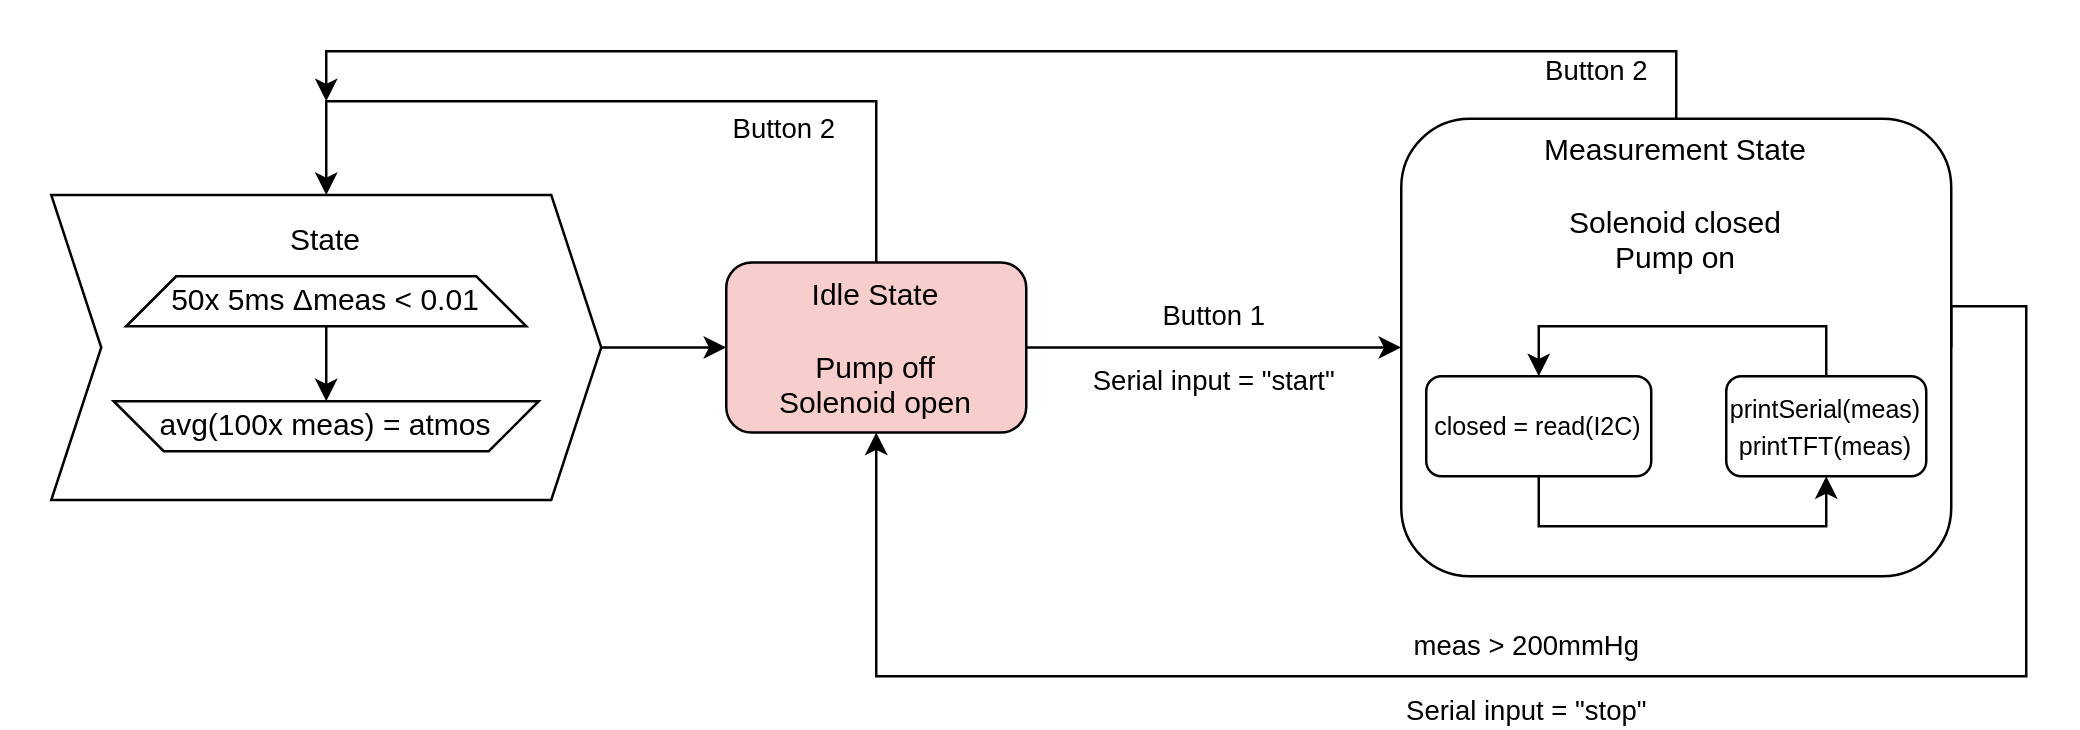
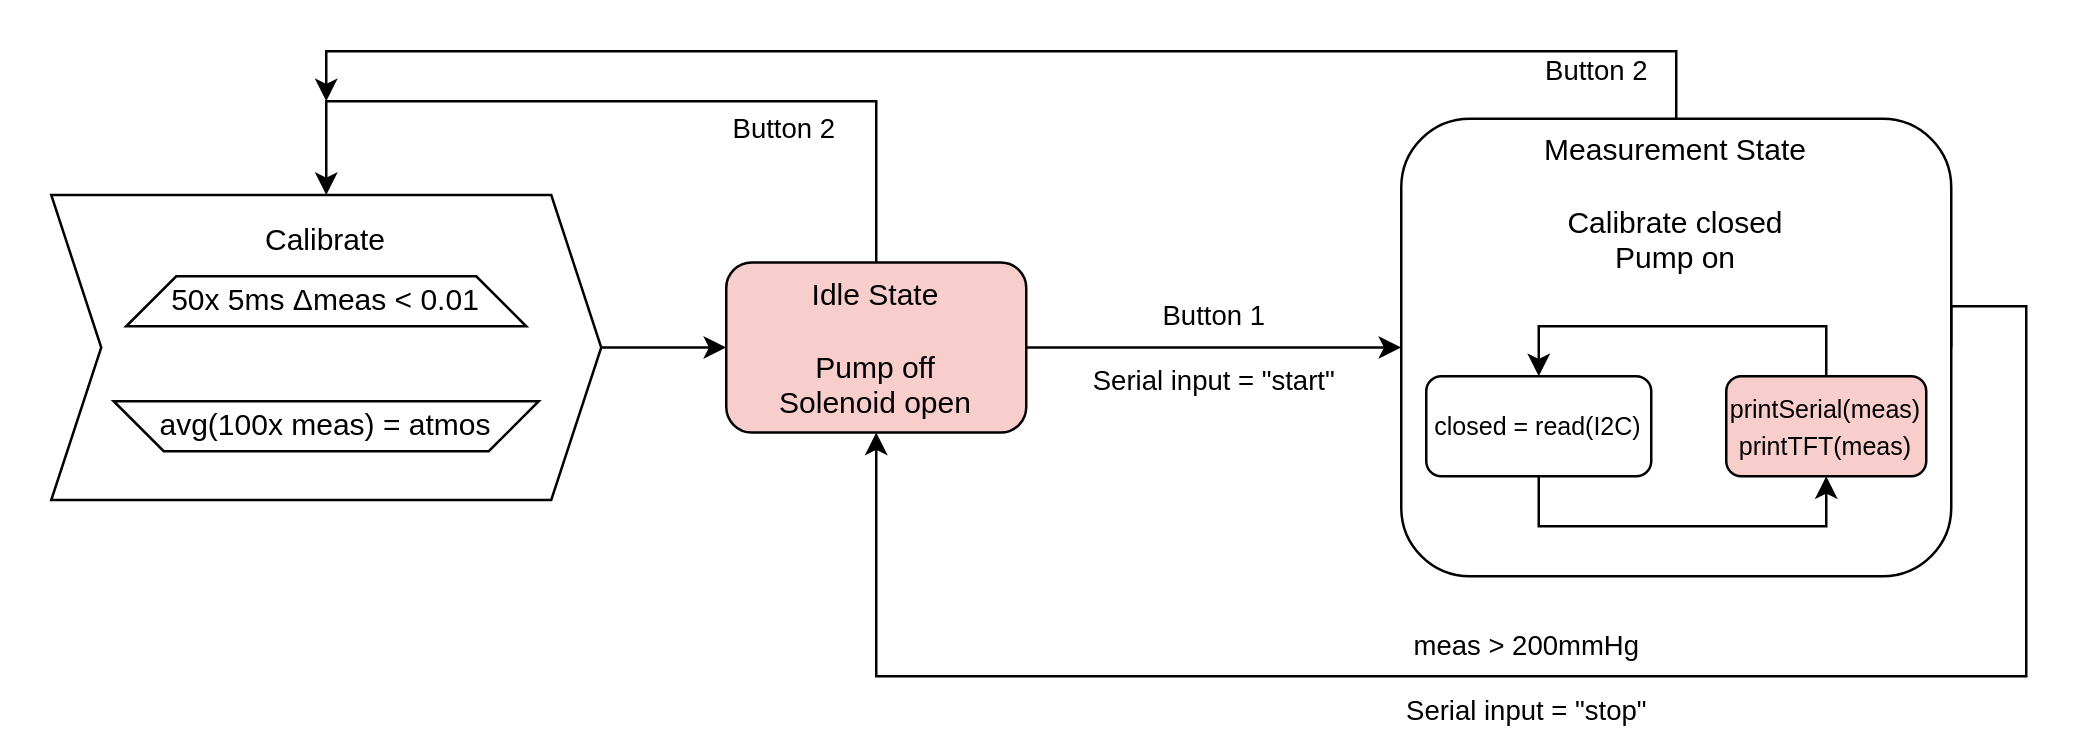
node "State": label "State" -> "Calibrate"
node "Measurement State Solenoid closed Pump on": label "Measurement State Solenoid closed Pump on" -> "Measurement State Calibrate closed Pump on"
edge "50x 5ms Δmeas < 0.01" -> "avg(100x meas) = atmos": removed
node "printSerial(meas) printTFT(meas)": fillcolor #ffffff -> #f8cecc
